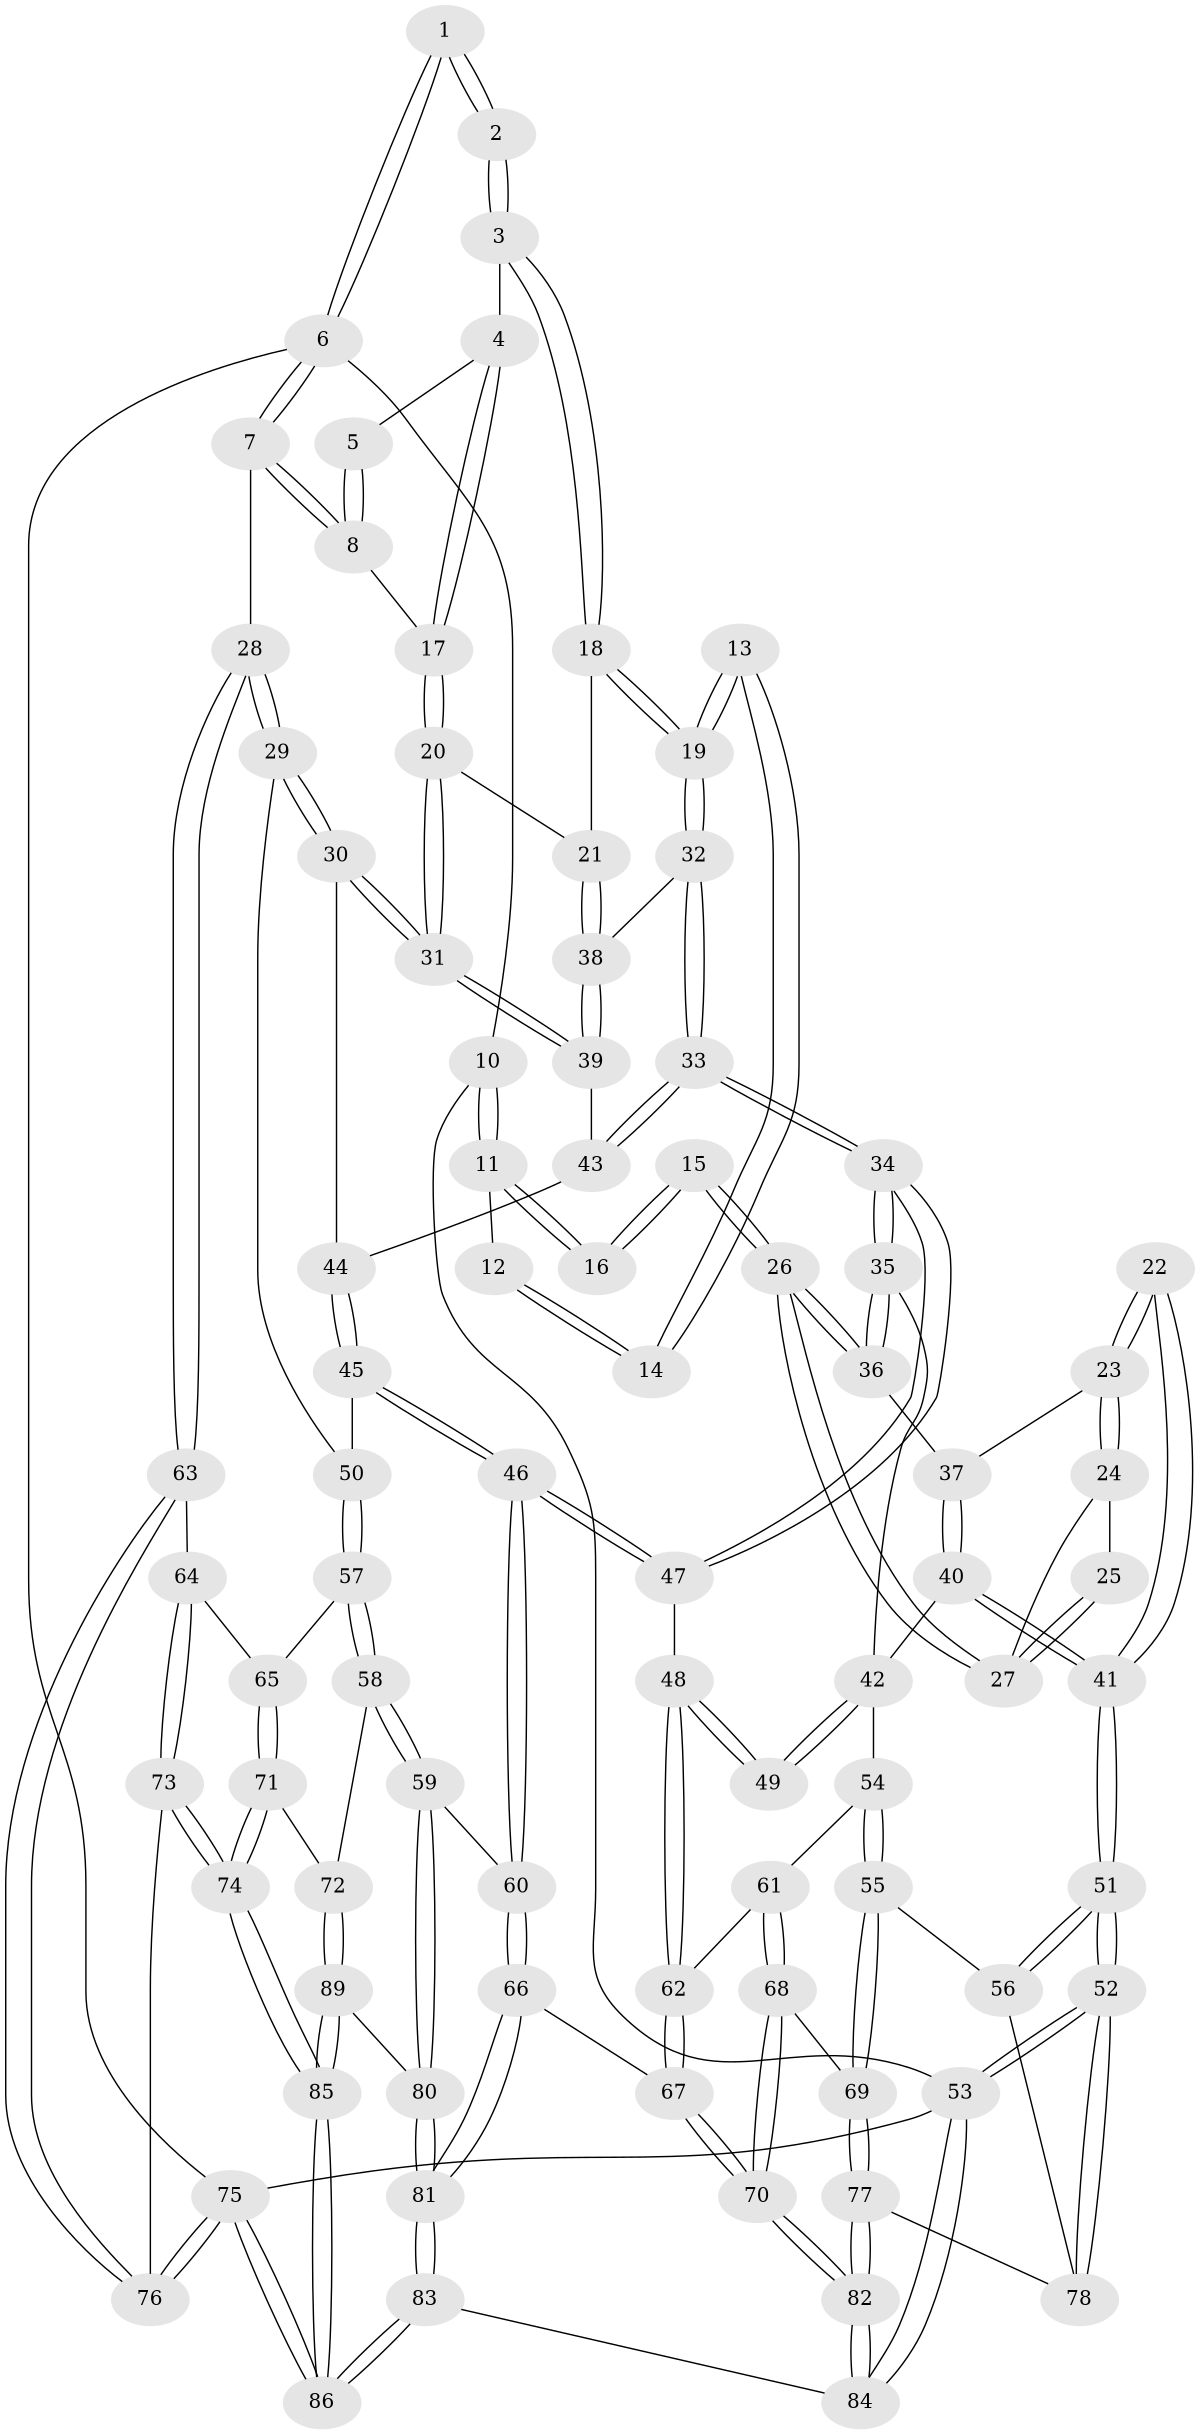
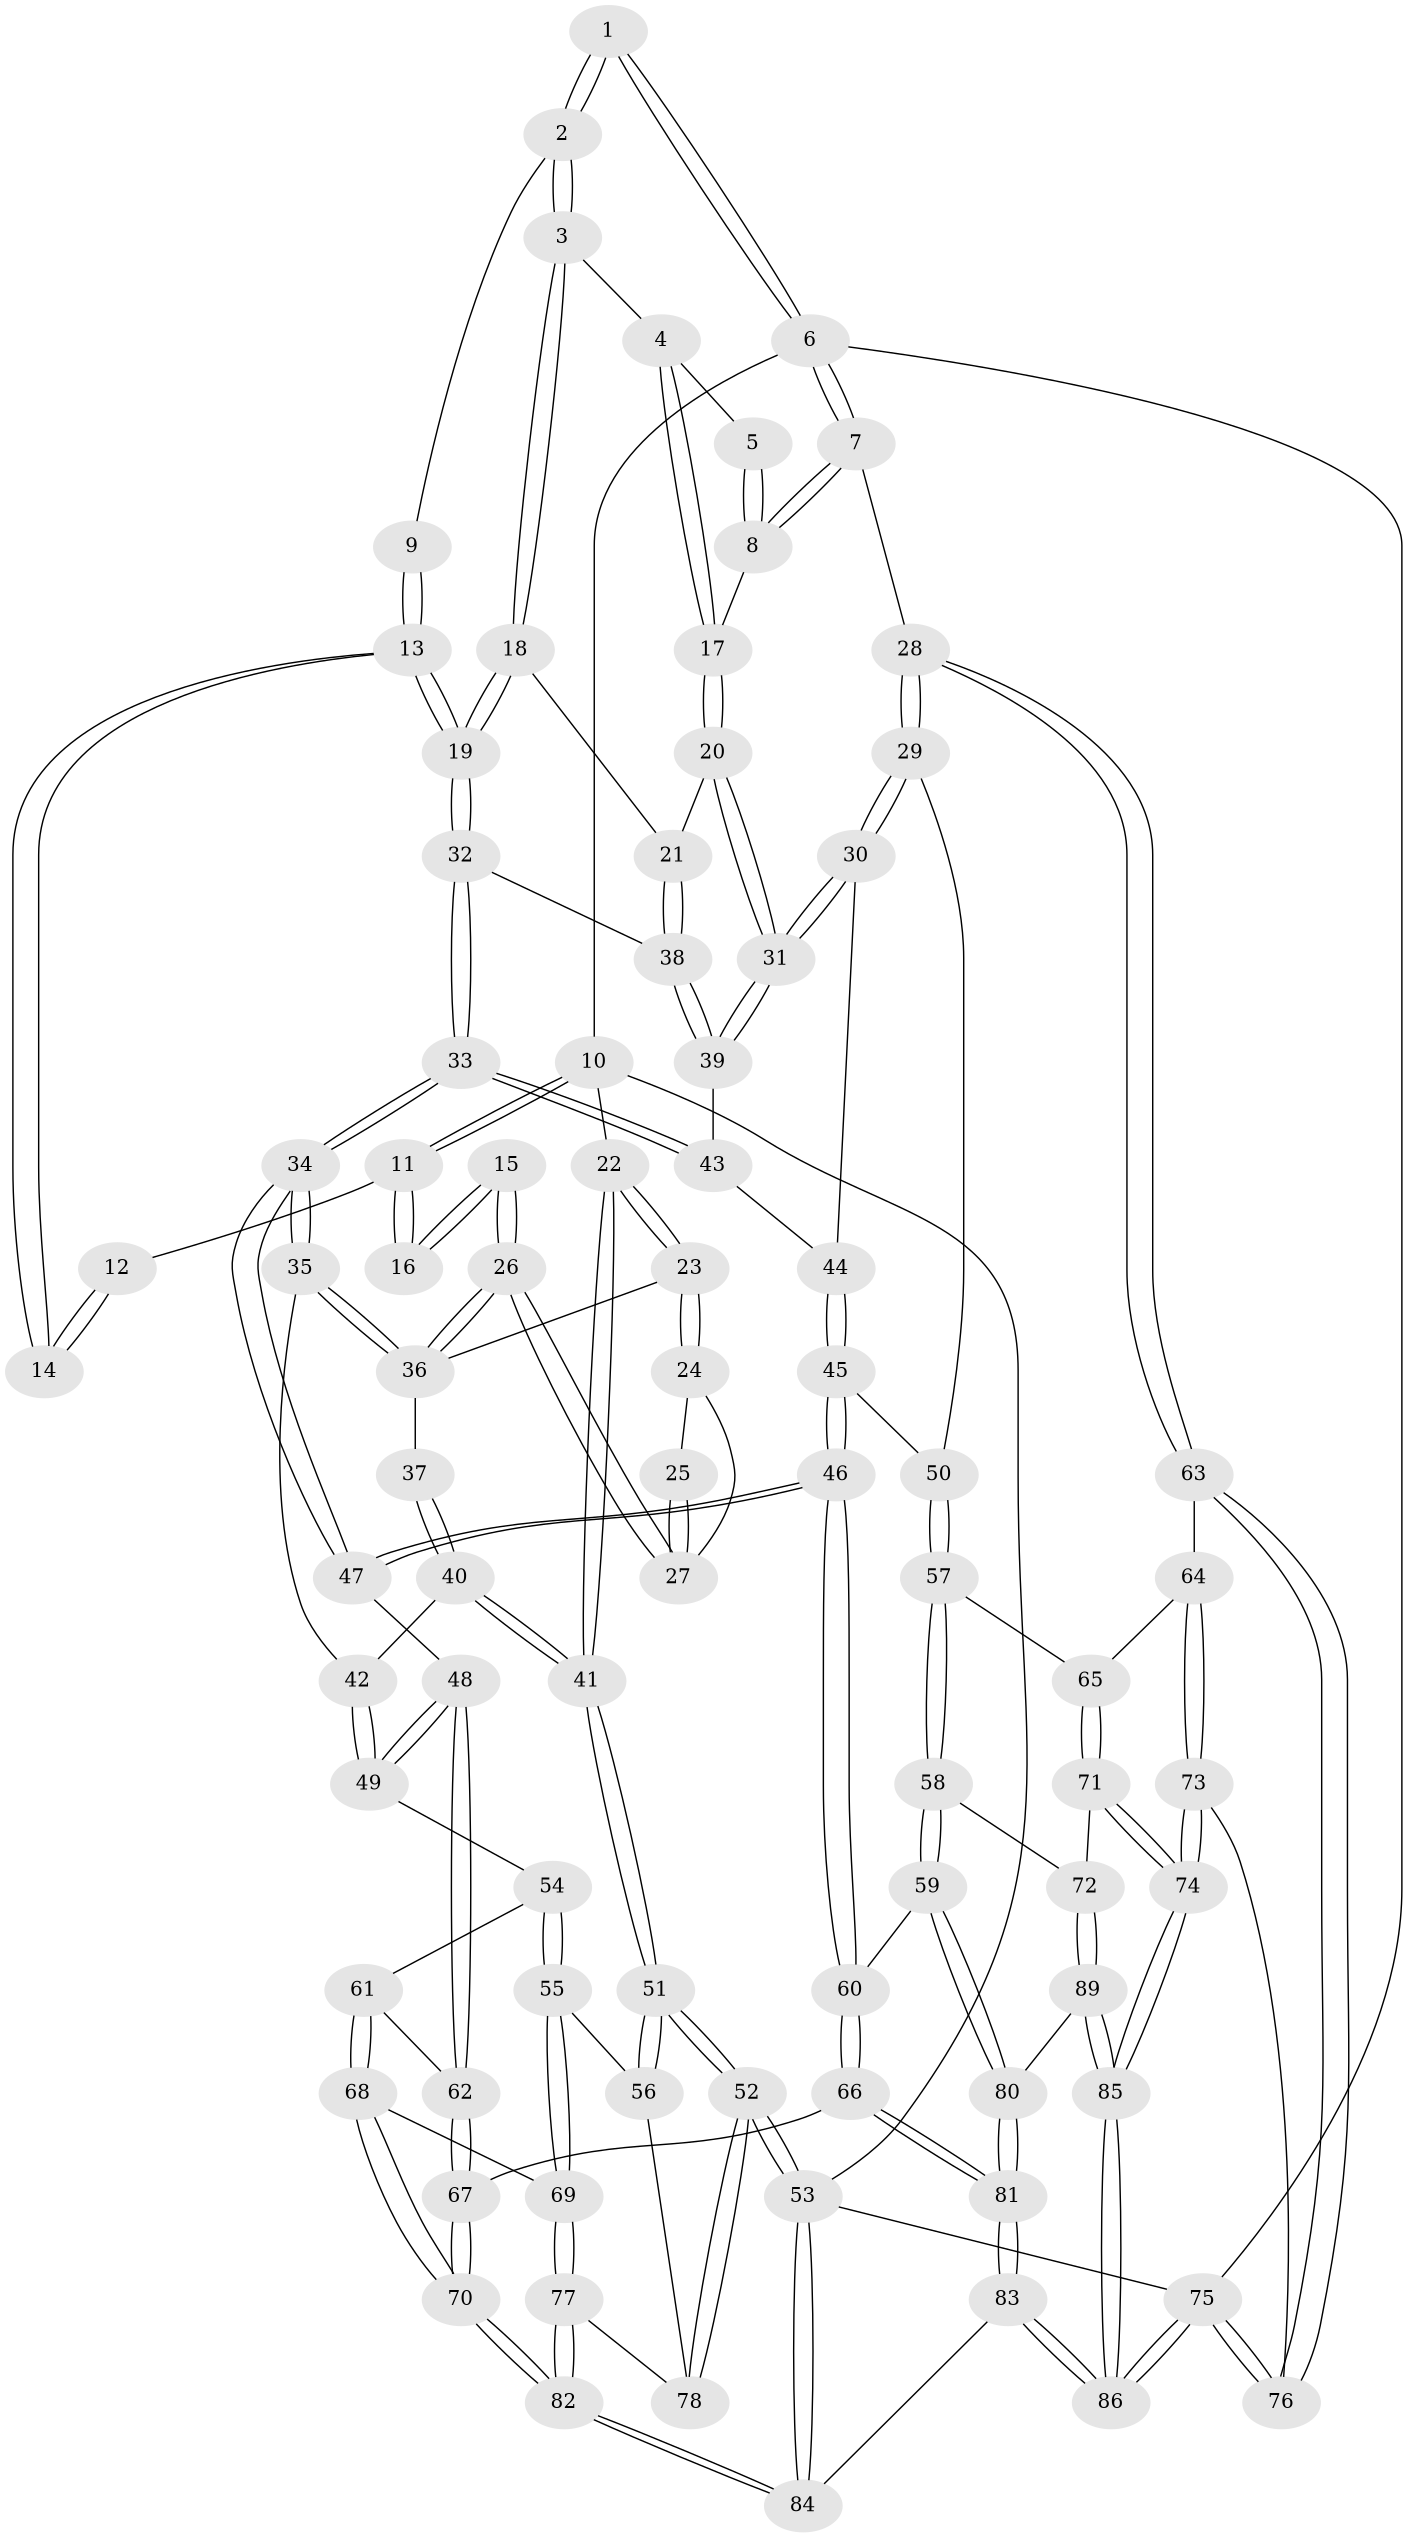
node "9": added
edge "10" -- "22": added
edge "23" -- "37": now "23" -- "36"
edge "42" -- "54": now "49" -- "54"
